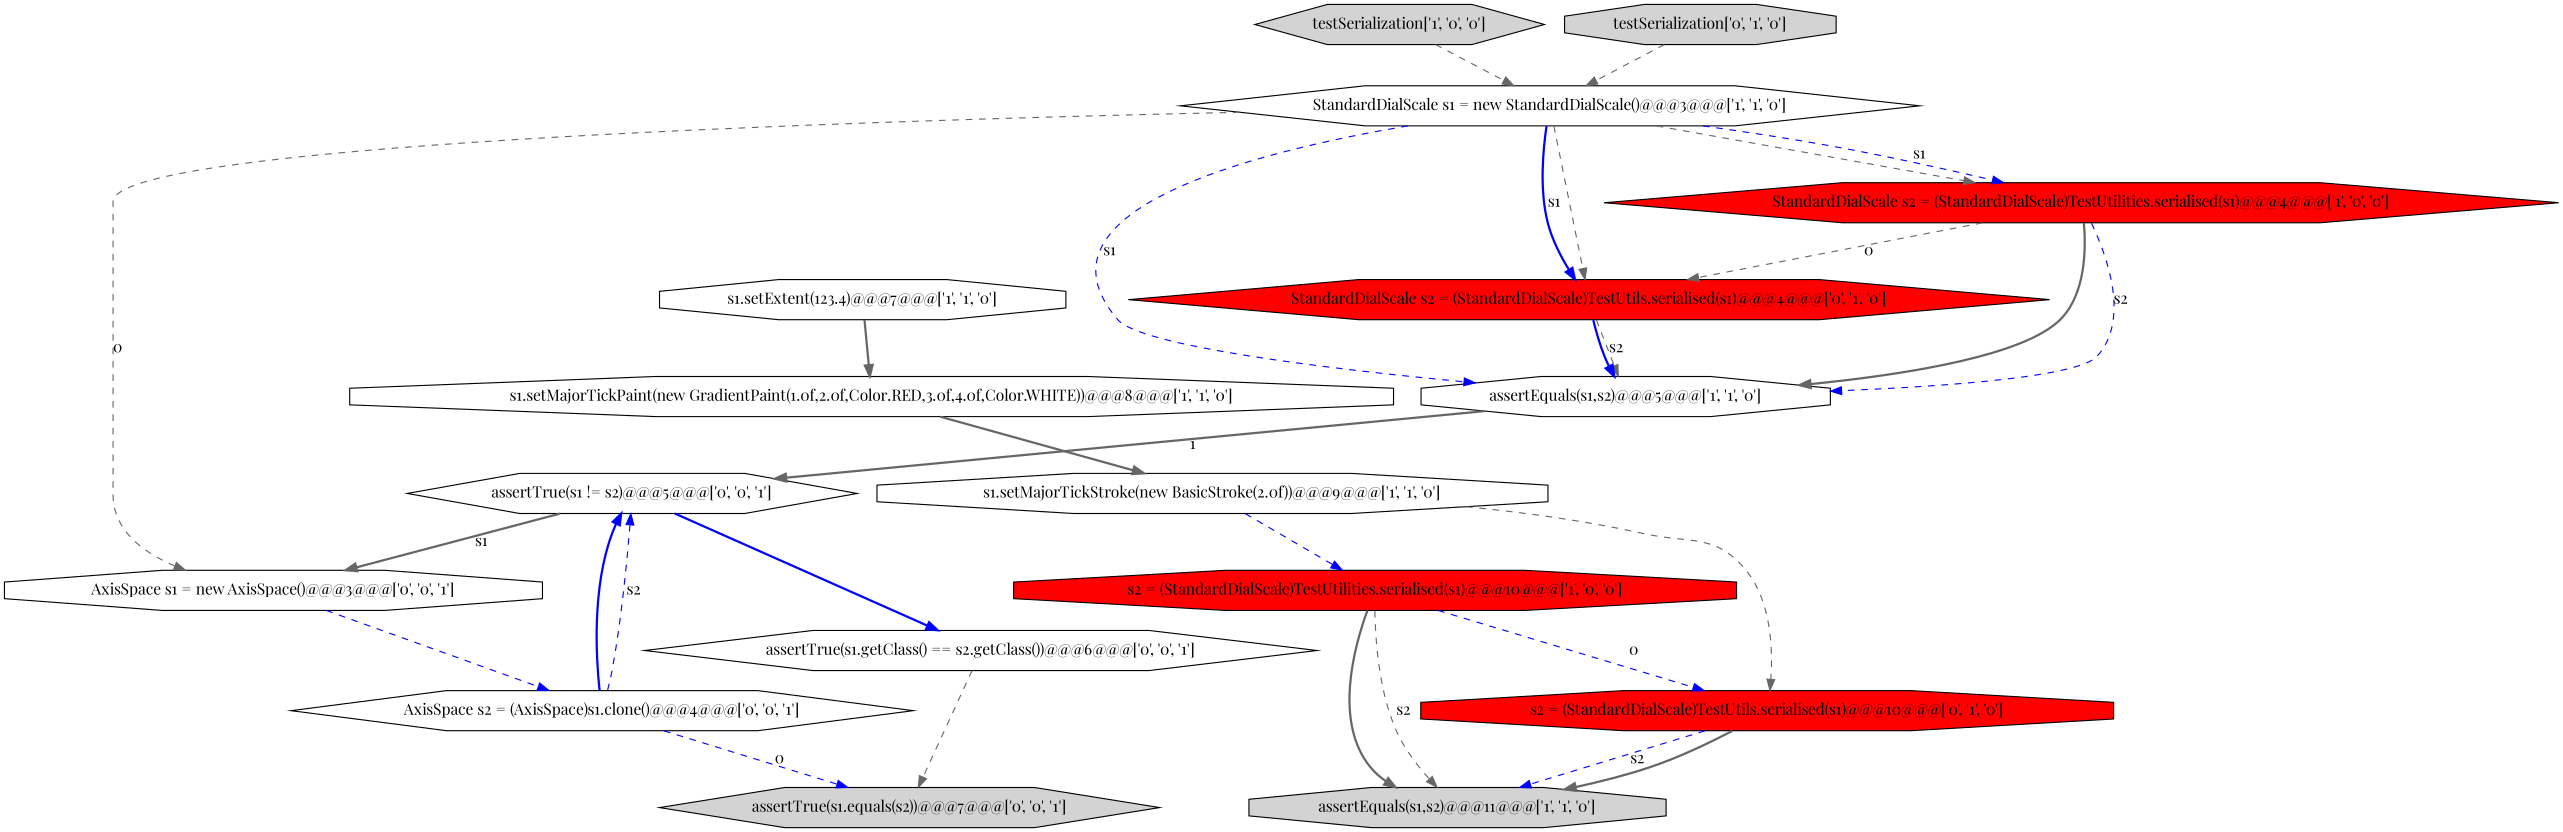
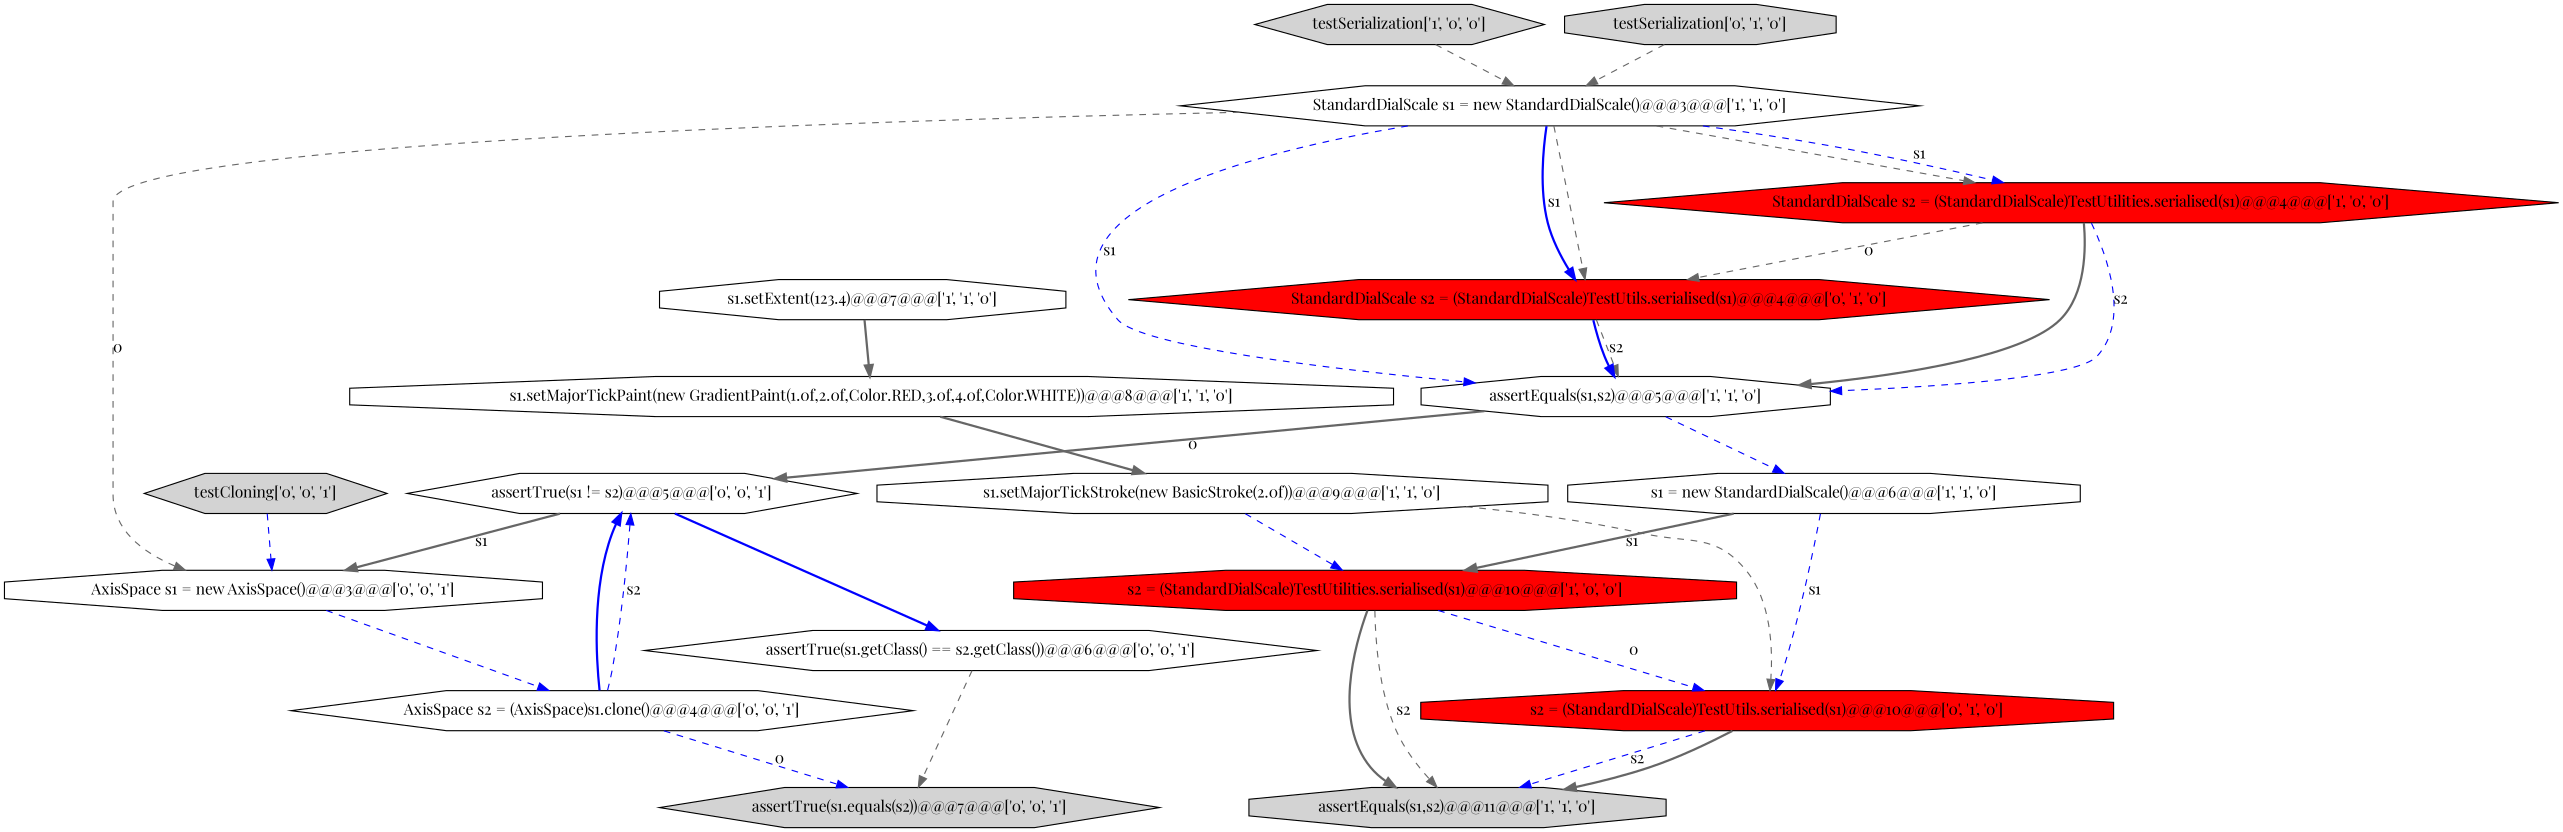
edge "assertEquals(s1,s2)@@@5@@@['1', '1', '0']" -> "assertTrue(s1 != s2)@@@5@@@['0', '0', '1']": label "1" -> "0"
node "testCloning['0', '0', '1']": added
node "s1 = new StandardDialScale()@@@6@@@['1', '1', '0']": added
